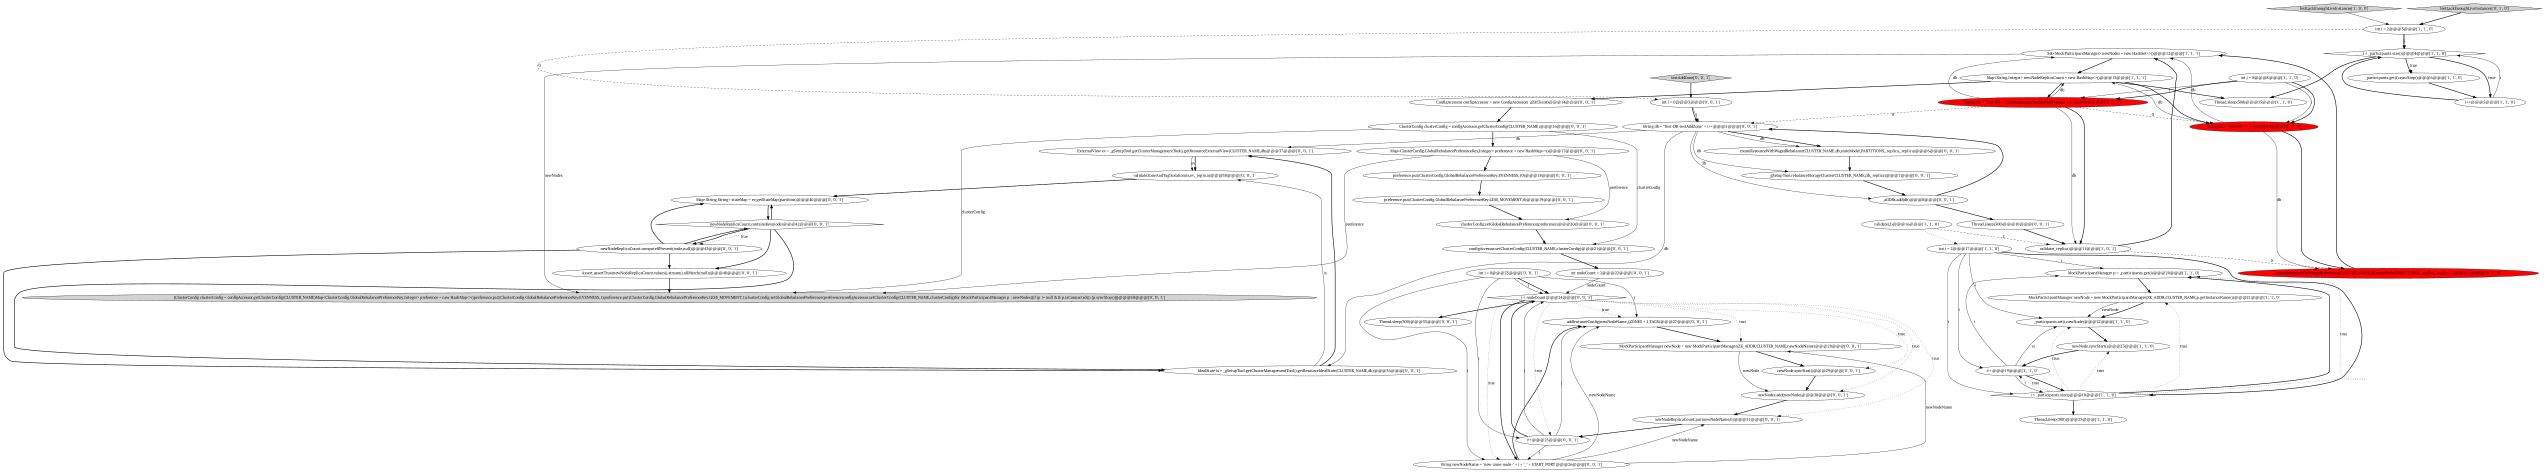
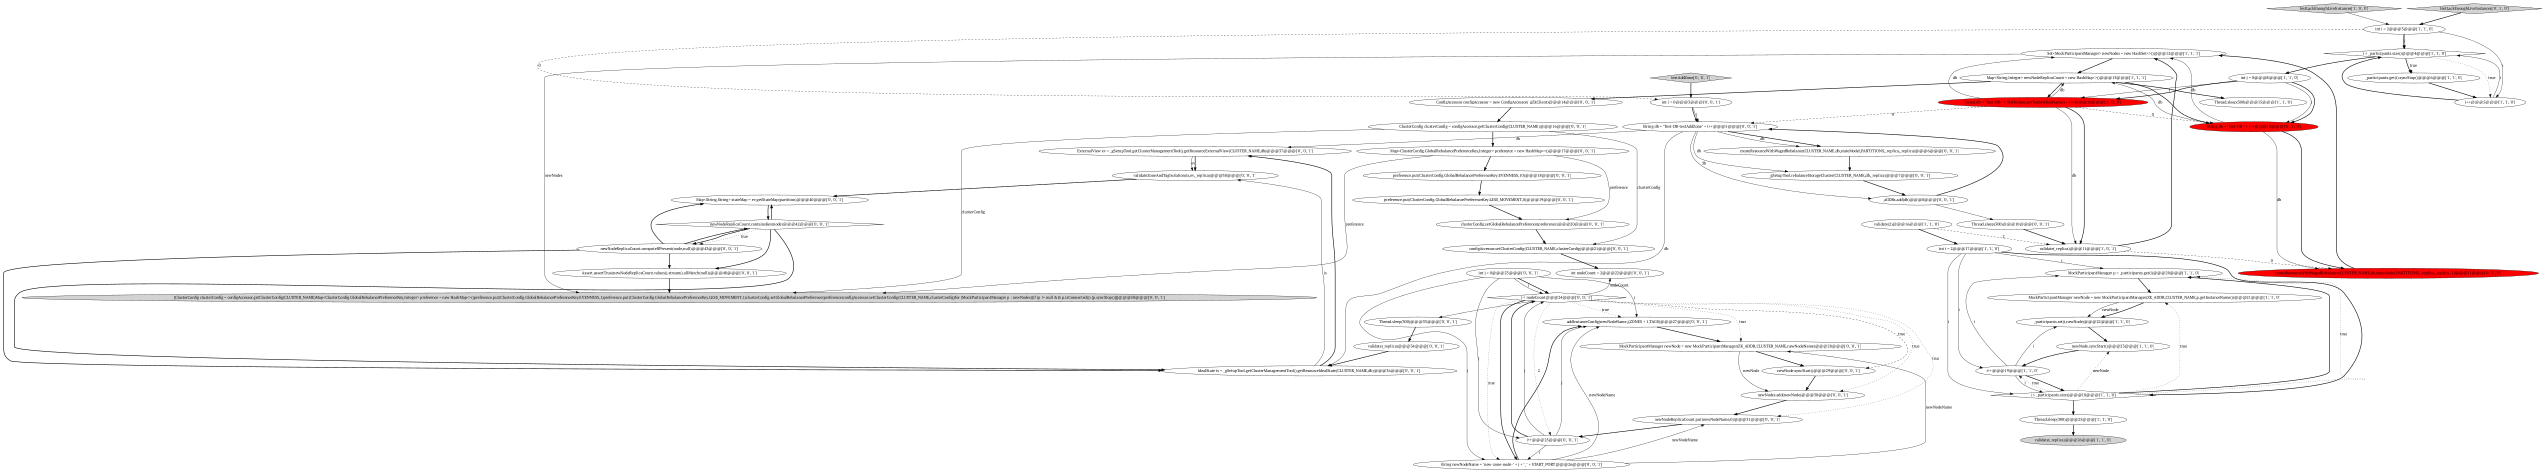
edge "int i = 2@@@3@@@['1', '1', '0']" -> "i++@@@5@@@['1', '1', '0']": added, label "i"
edge "i < _participants.size()@@@4@@@['1', '1', '0']" -> "i++@@@5@@@['1', '1', '0']": style bold -> dotted
edge "i < _participants.size()@@@4@@@['1', '1', '0']" -> "Thread.sleep(300)@@@15@@@['1', '1', '0']": now "i < _participants.size()@@@4@@@['1', '1', '0']" -> "int j = 0@@@8@@@['1', '1', '0']"
edge "_allDBs.add(db)@@@8@@@['0', '0', '1']" -> "Thread.sleep(300)@@@10@@@['0', '0', '1']": style bold -> solid
edge "validate(2)@@@16@@@['1', '1', '0']" -> "int i = 2@@@17@@@['1', '1', '0']": style dotted -> bold
edge "int nodeCount = 2@@@22@@@['0', '0', '1']" -> "j < nodeCount@@@24@@@['0', '0', '1']": reversed
edge "int i = 2@@@17@@@['1', '1', '0']" -> "_participants.set(i,newNode)@@@22@@@['1', '1', '0']": removed, label "i"
edge "j < nodeCount@@@24@@@['0', '0', '1']" -> "Thread.sleep(300)@@@33@@@['0', '0', '1']": style bold -> solid
edge "j < nodeCount@@@24@@@['0', '0', '1']" -> "newNode.syncStart()@@@29@@@['0', '0', '1']": style dotted -> dashed
node "validate(_replica)@@@34@@@['0', '0', '1']": added
edge "i++@@@19@@@['1', '1', '0']" -> "_participants.set(i,newNode)@@@22@@@['1', '1', '0']": label "is" -> "i"
edge "i < _participants.size()@@@18@@@['1', '1', '0']" -> "_participants.set(i,newNode)@@@22@@@['1', '1', '0']": removed, label "true"
edge "j < nodeCount@@@24@@@['0', '0', '1']" -> "j++@@@25@@@['0', '0', '1']": label "true" -> "2"
edge "i < _participants.size()@@@18@@@['1', '1', '0']" -> "newNode.syncStart()@@@23@@@['1', '1', '0']": label "true" -> "newNode"
node "validate(_replica)@@@26@@@['1', '1', '0']": added
